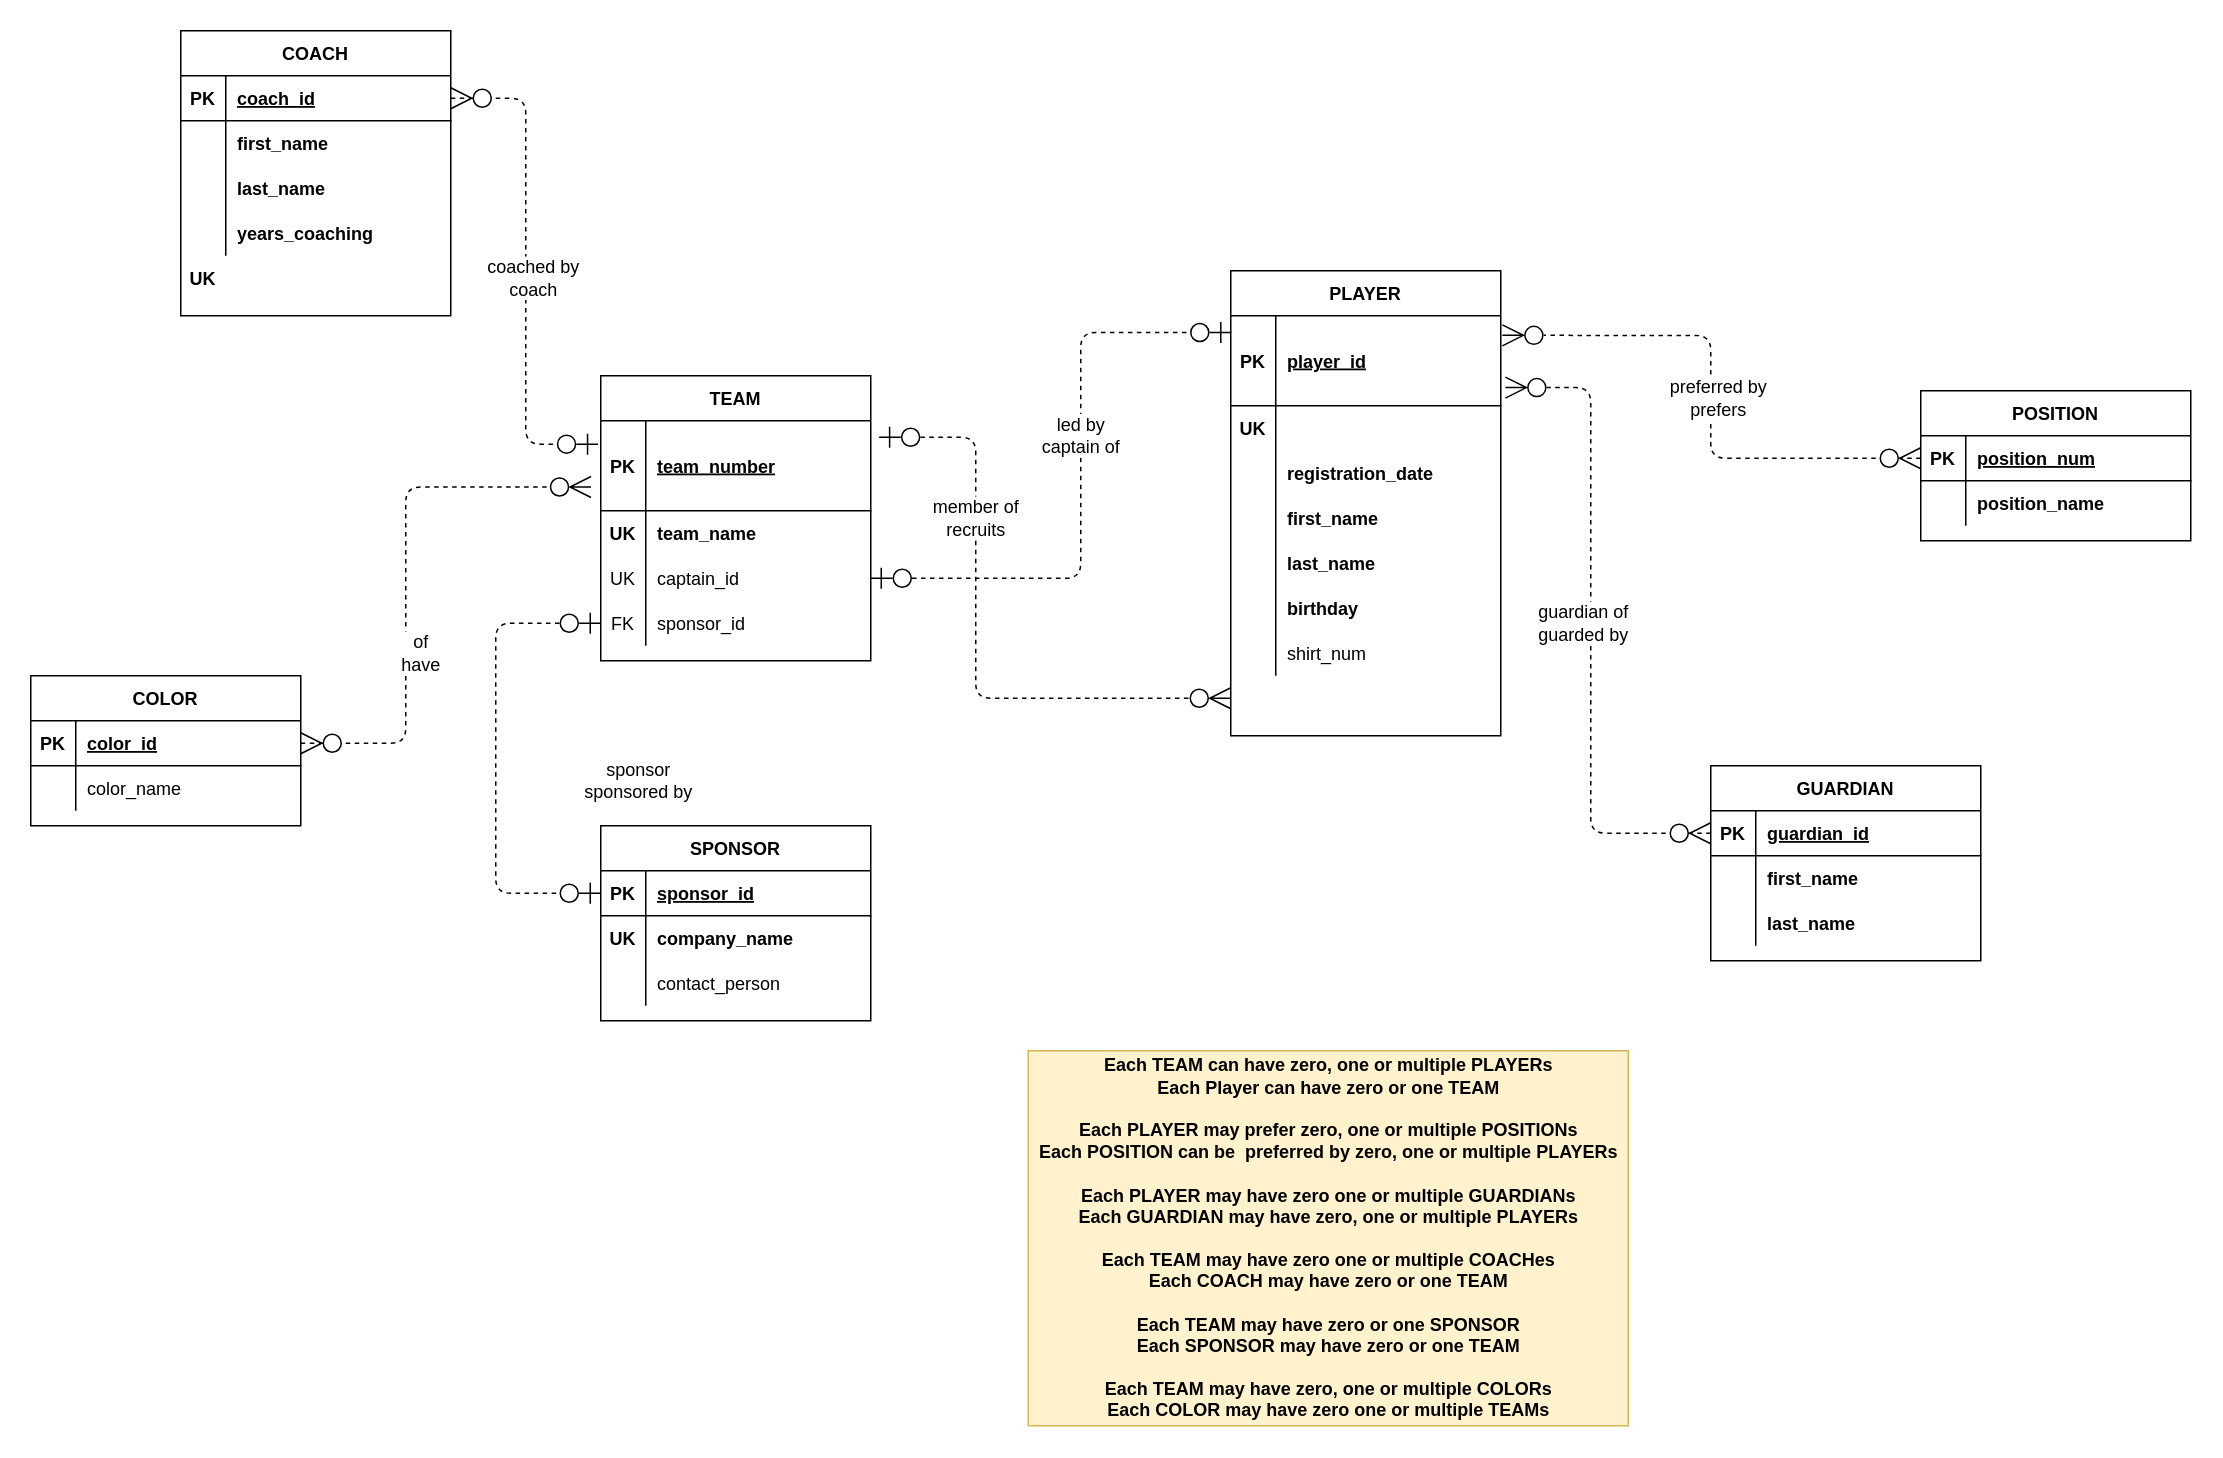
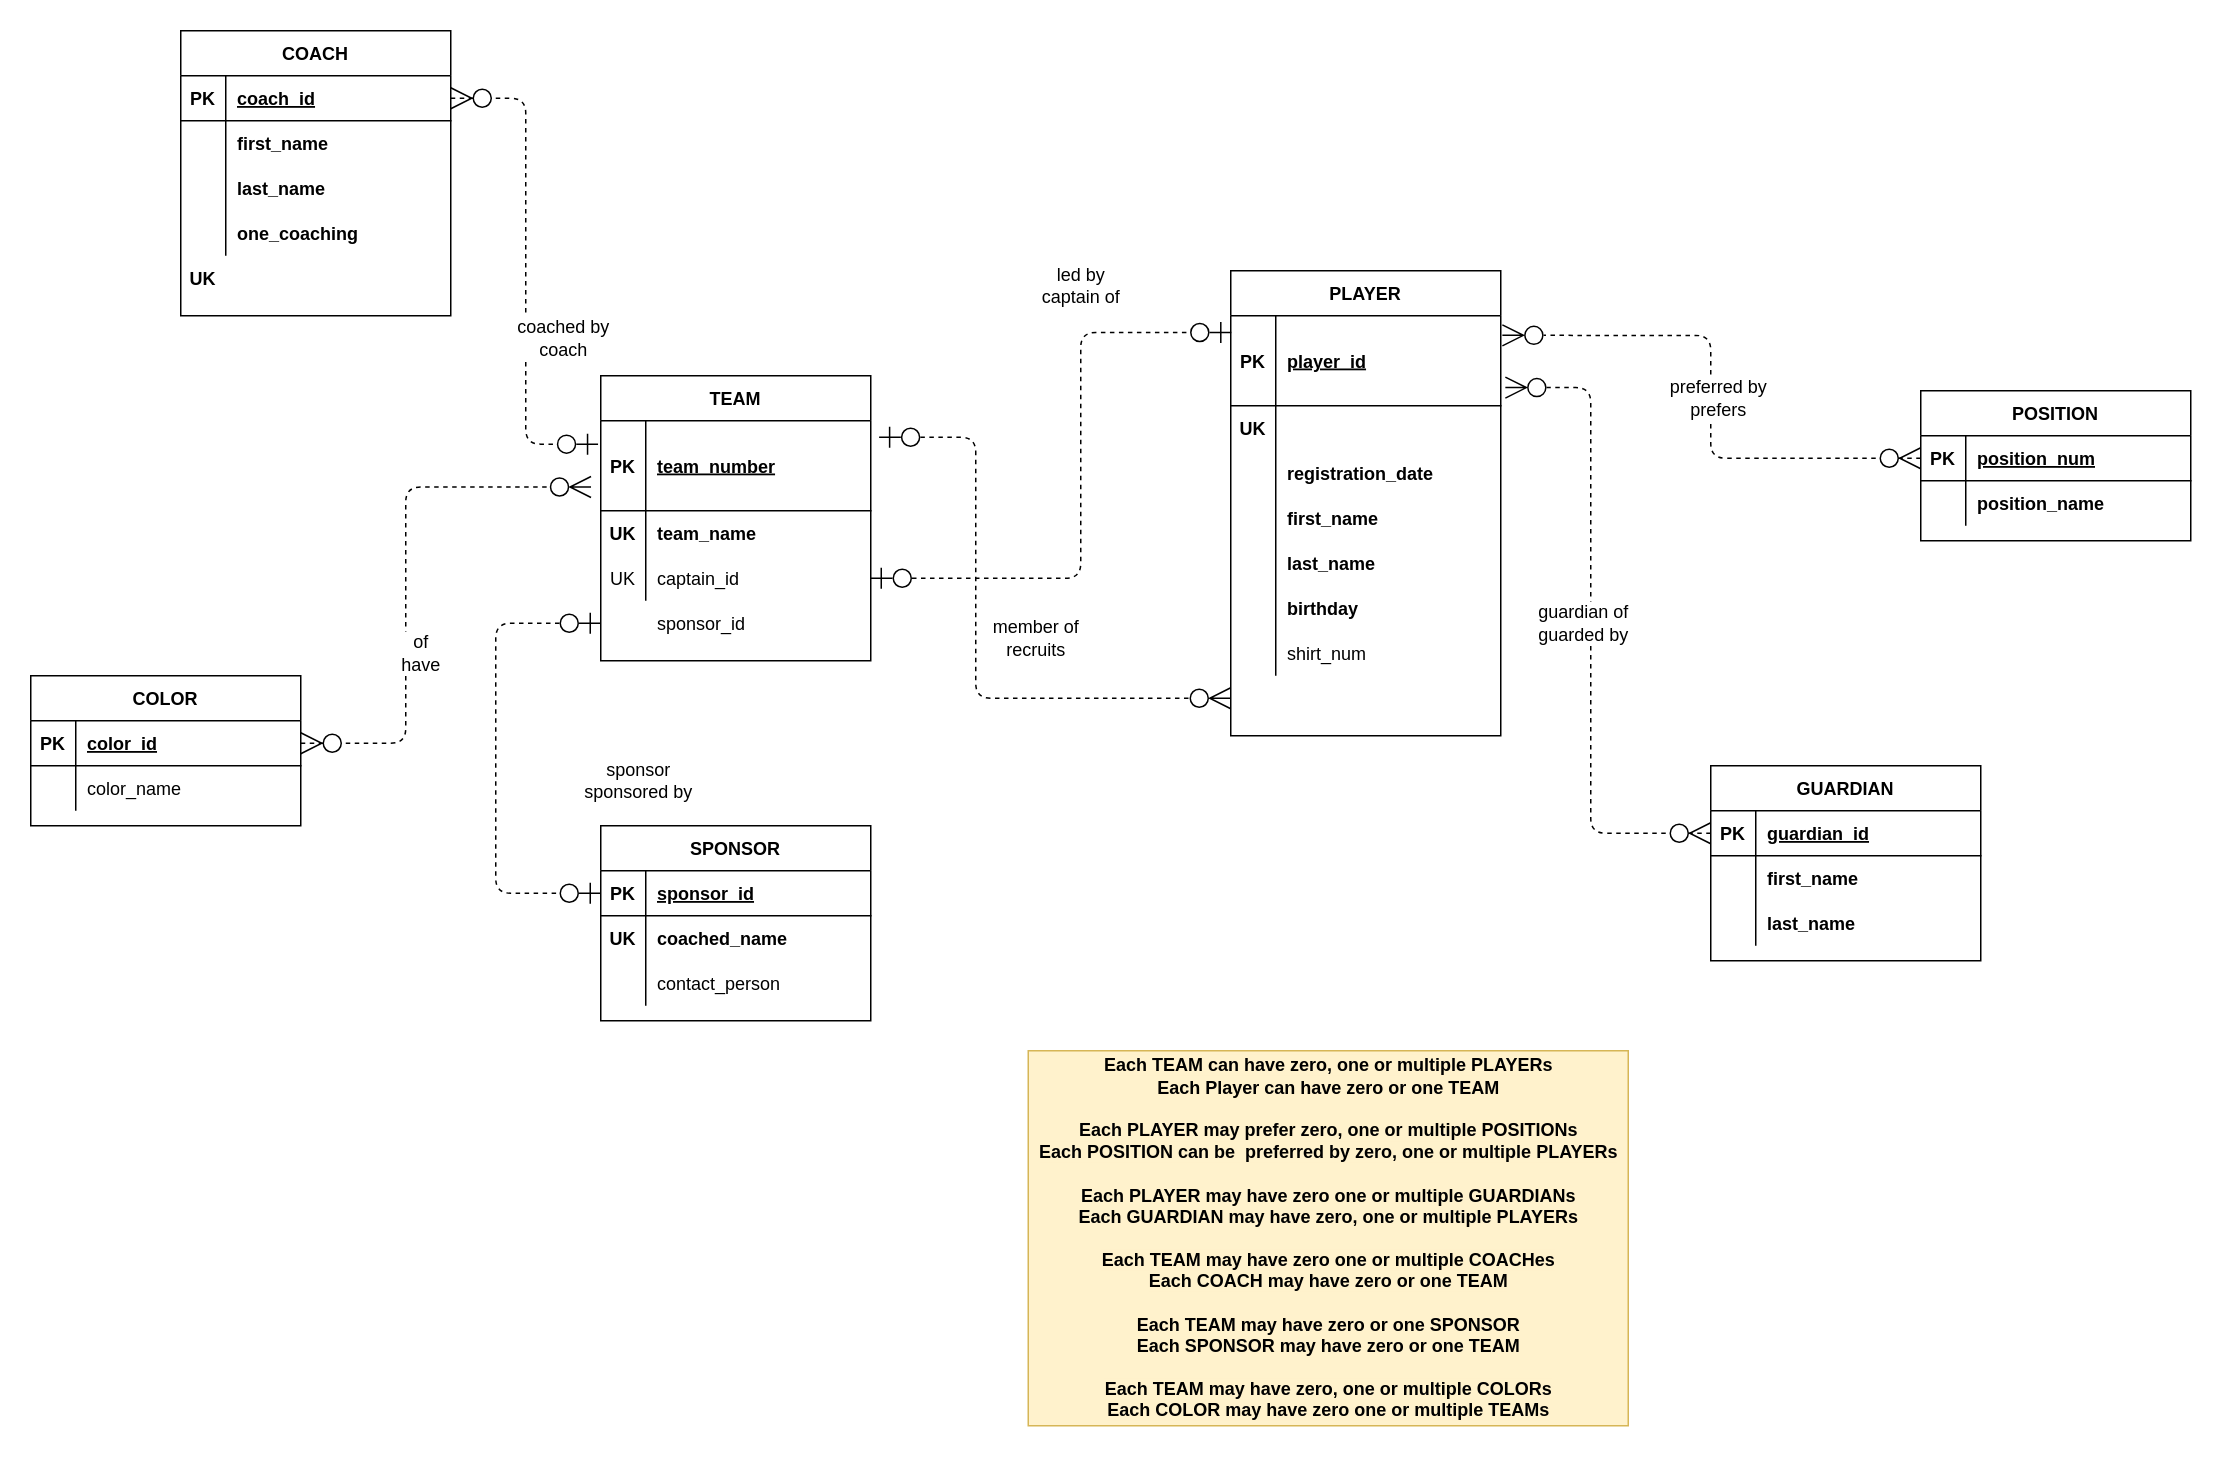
node "years_coaching": label "years_coaching" -> "one_coaching"
node "coached by coach": moved (533, 278) -> (563, 338)
node "led by captain of": moved (1081, 436) -> (1081, 286)
node "member of recruits": moved (976, 518) -> (1036, 638)
node "FK": removed
node "company_name": label "company_name" -> "coached_name"
